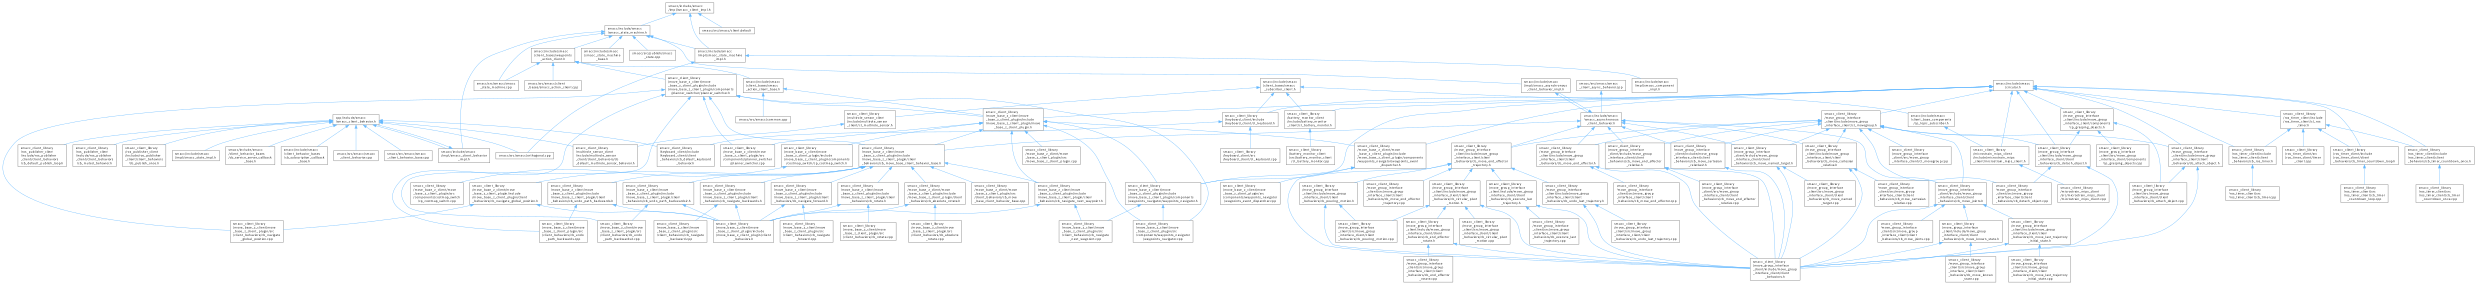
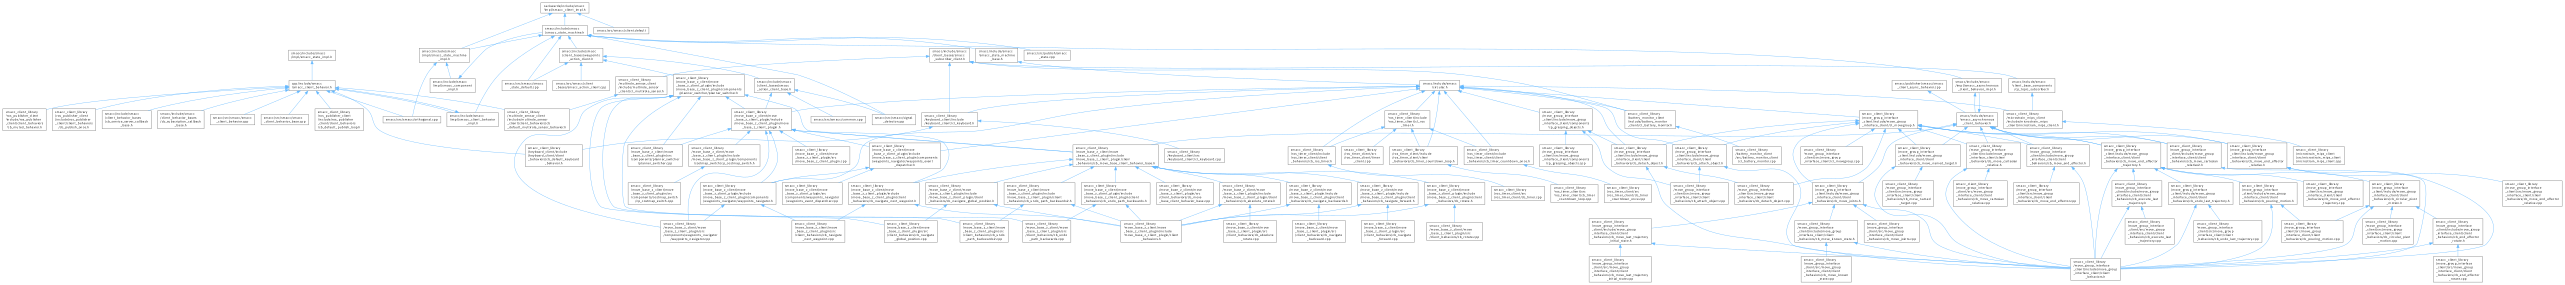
node "smacc/include/smacc /impl/smacc_client_impl.h": label "smacc/include/smacc /impl/smacc_client_impl.h" -> "backwards/include/smacc /impl/smacc_client_impl.h"
edge "smacc/include/smacc /smacc_state_machine.h" -> "smacc/include/smacc /impl/smacc_component _impl.h": added
edge "smacc/include/smacc /circular.h" -> "smacc/include/smacc /smacc_state_machine _base.h": added
node "smacc/src/smacc/smacc _state_machine.cpp": label "smacc/src/smacc/smacc _state_machine.cpp" -> "smacc/src/smacc/smacc _state_default.cpp"
node "smacc/src/smacc/smacc _client_async_behavior.cpp": label "smacc/src/smacc/smacc _client_async_behavior.cpp" -> "smacc/publisher/smacc/smacc _client_async_behavior.cpp"
node "smacc/src/smacc/signal _detector.cpp": added
edge "smacc/include/smacc /impl/smacc_state_impl.h" -> "cpp/include/smacc /smacc_client_behavior.h": reversed
